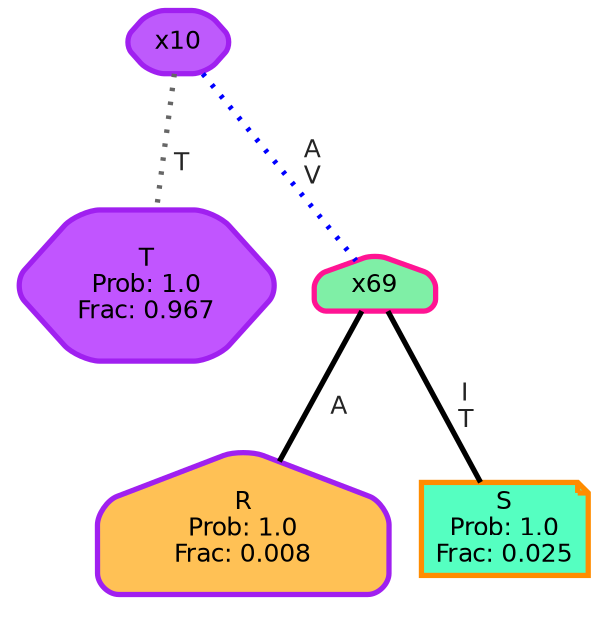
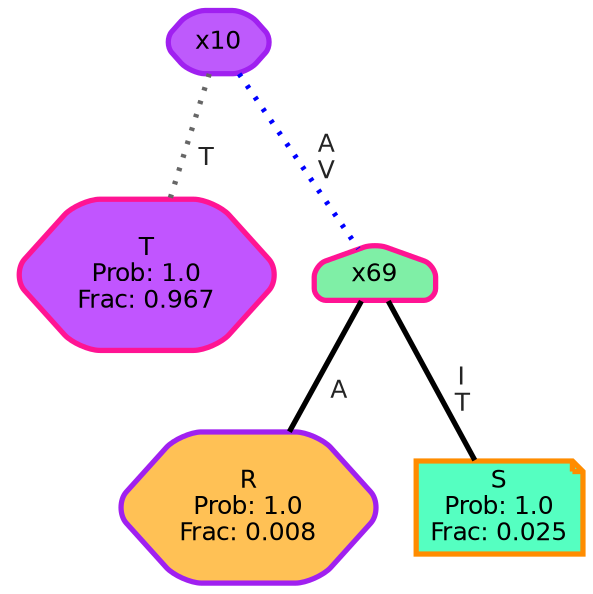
node "T Prob: 1.0 Frac: 0.967": color purple -> deeppink
node "R Prob: 1.0 Frac: 0.008": shape house -> hexagon
